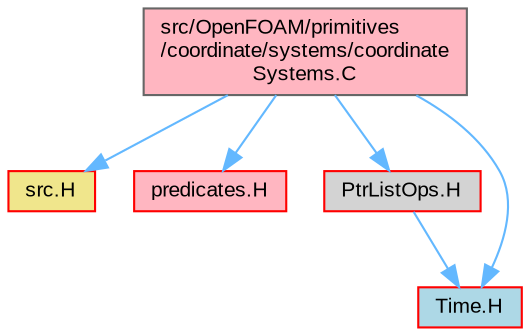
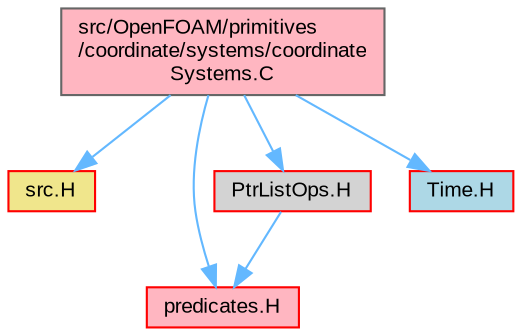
edge "PtrListOps.H" -> "Time.H": now "PtrListOps.H" -> "predicates.H"
